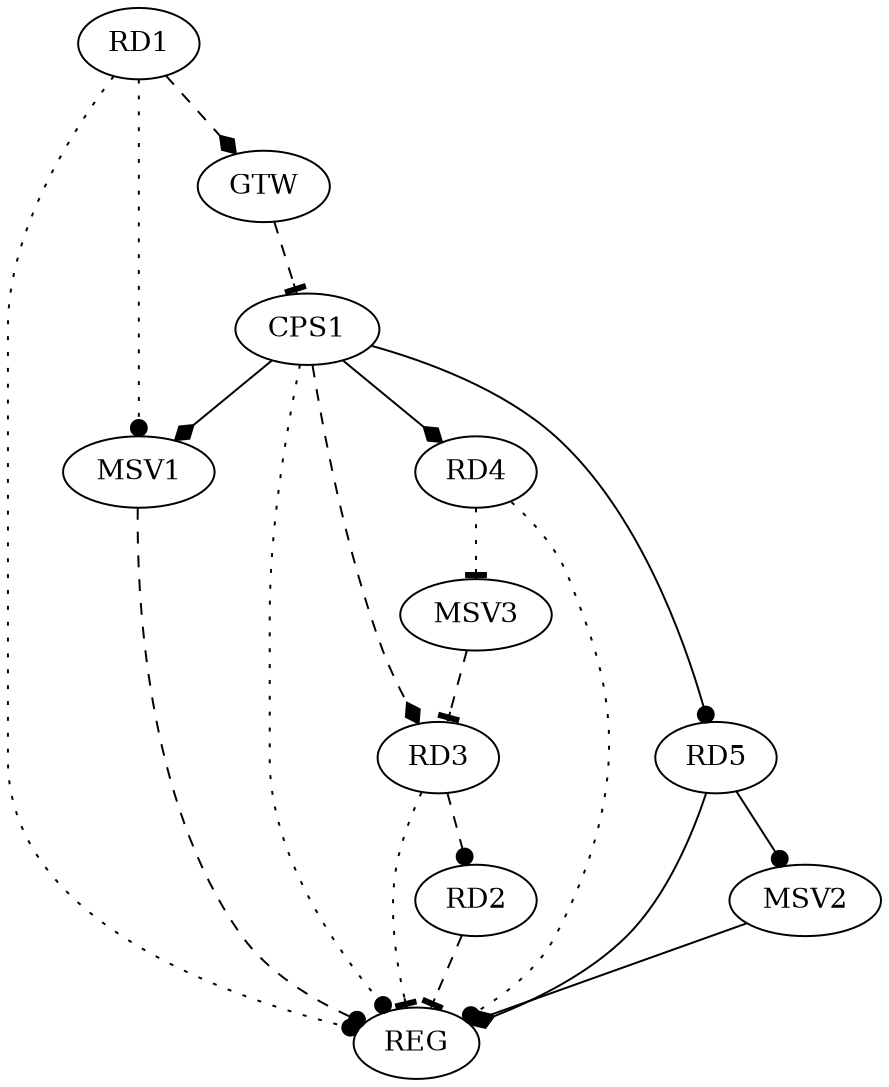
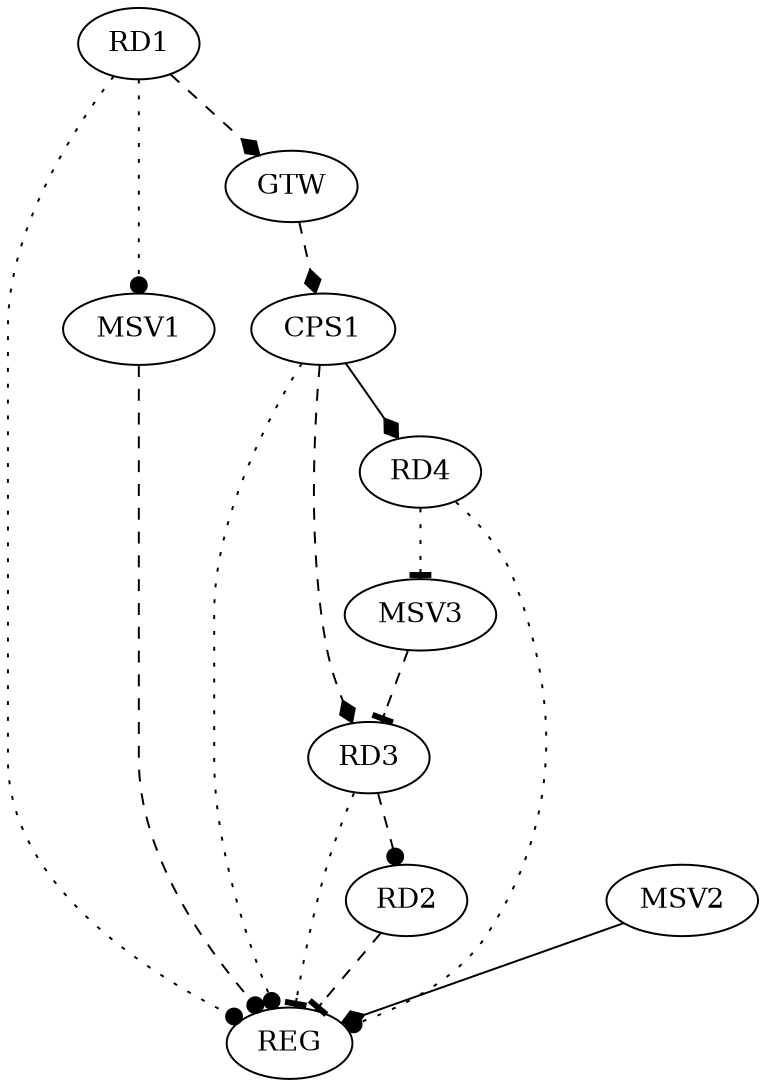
edge "GTW" -> "CPS1": arrowhead tee -> diamond
edge "CPS1" -> "MSV1": removed
node "RD5": removed
